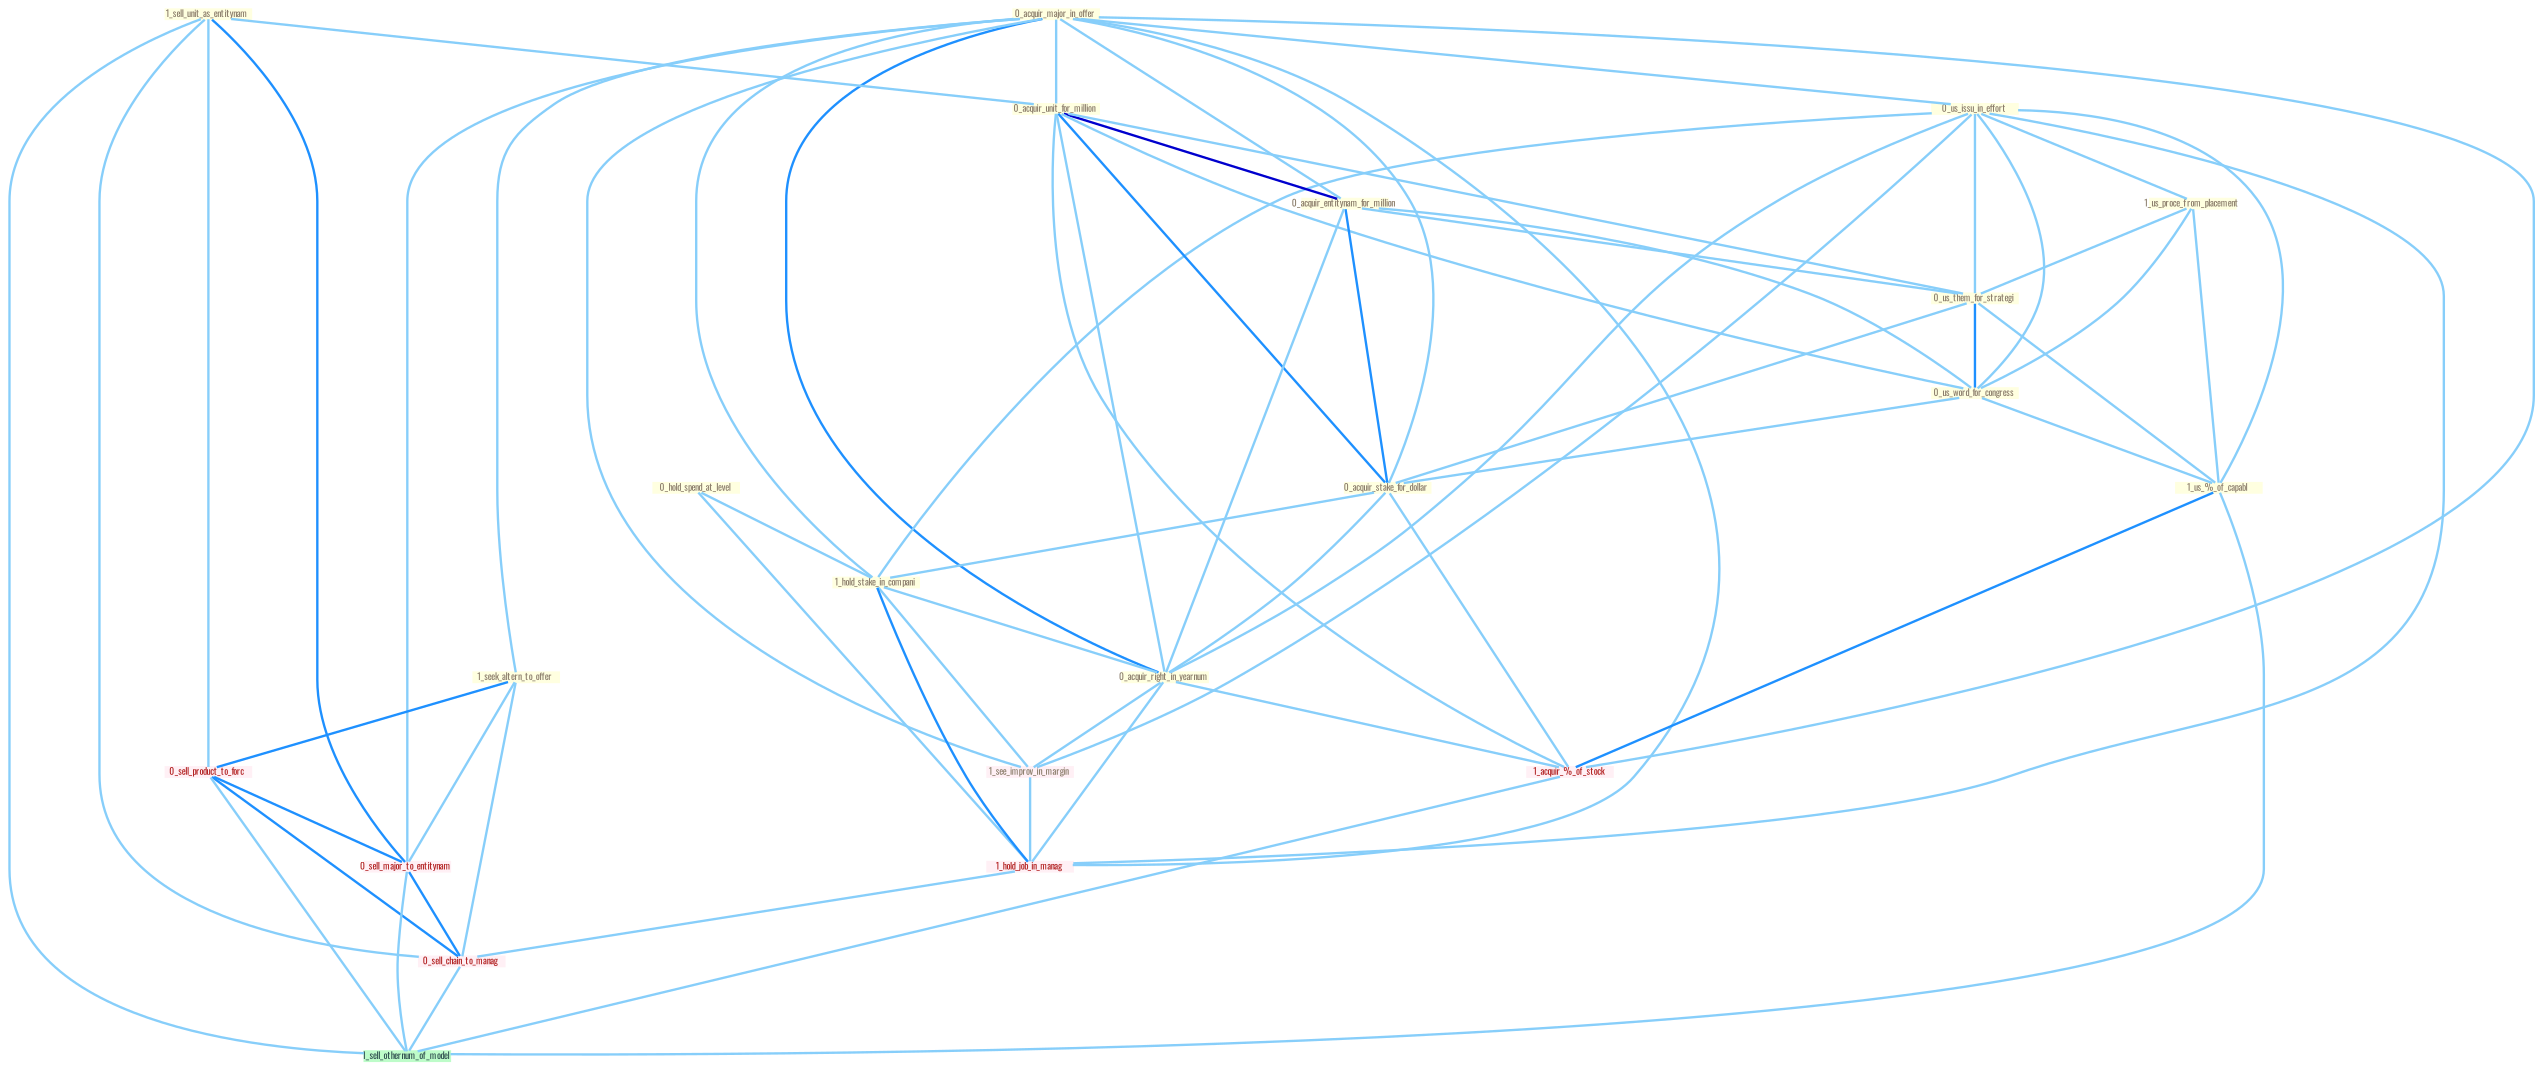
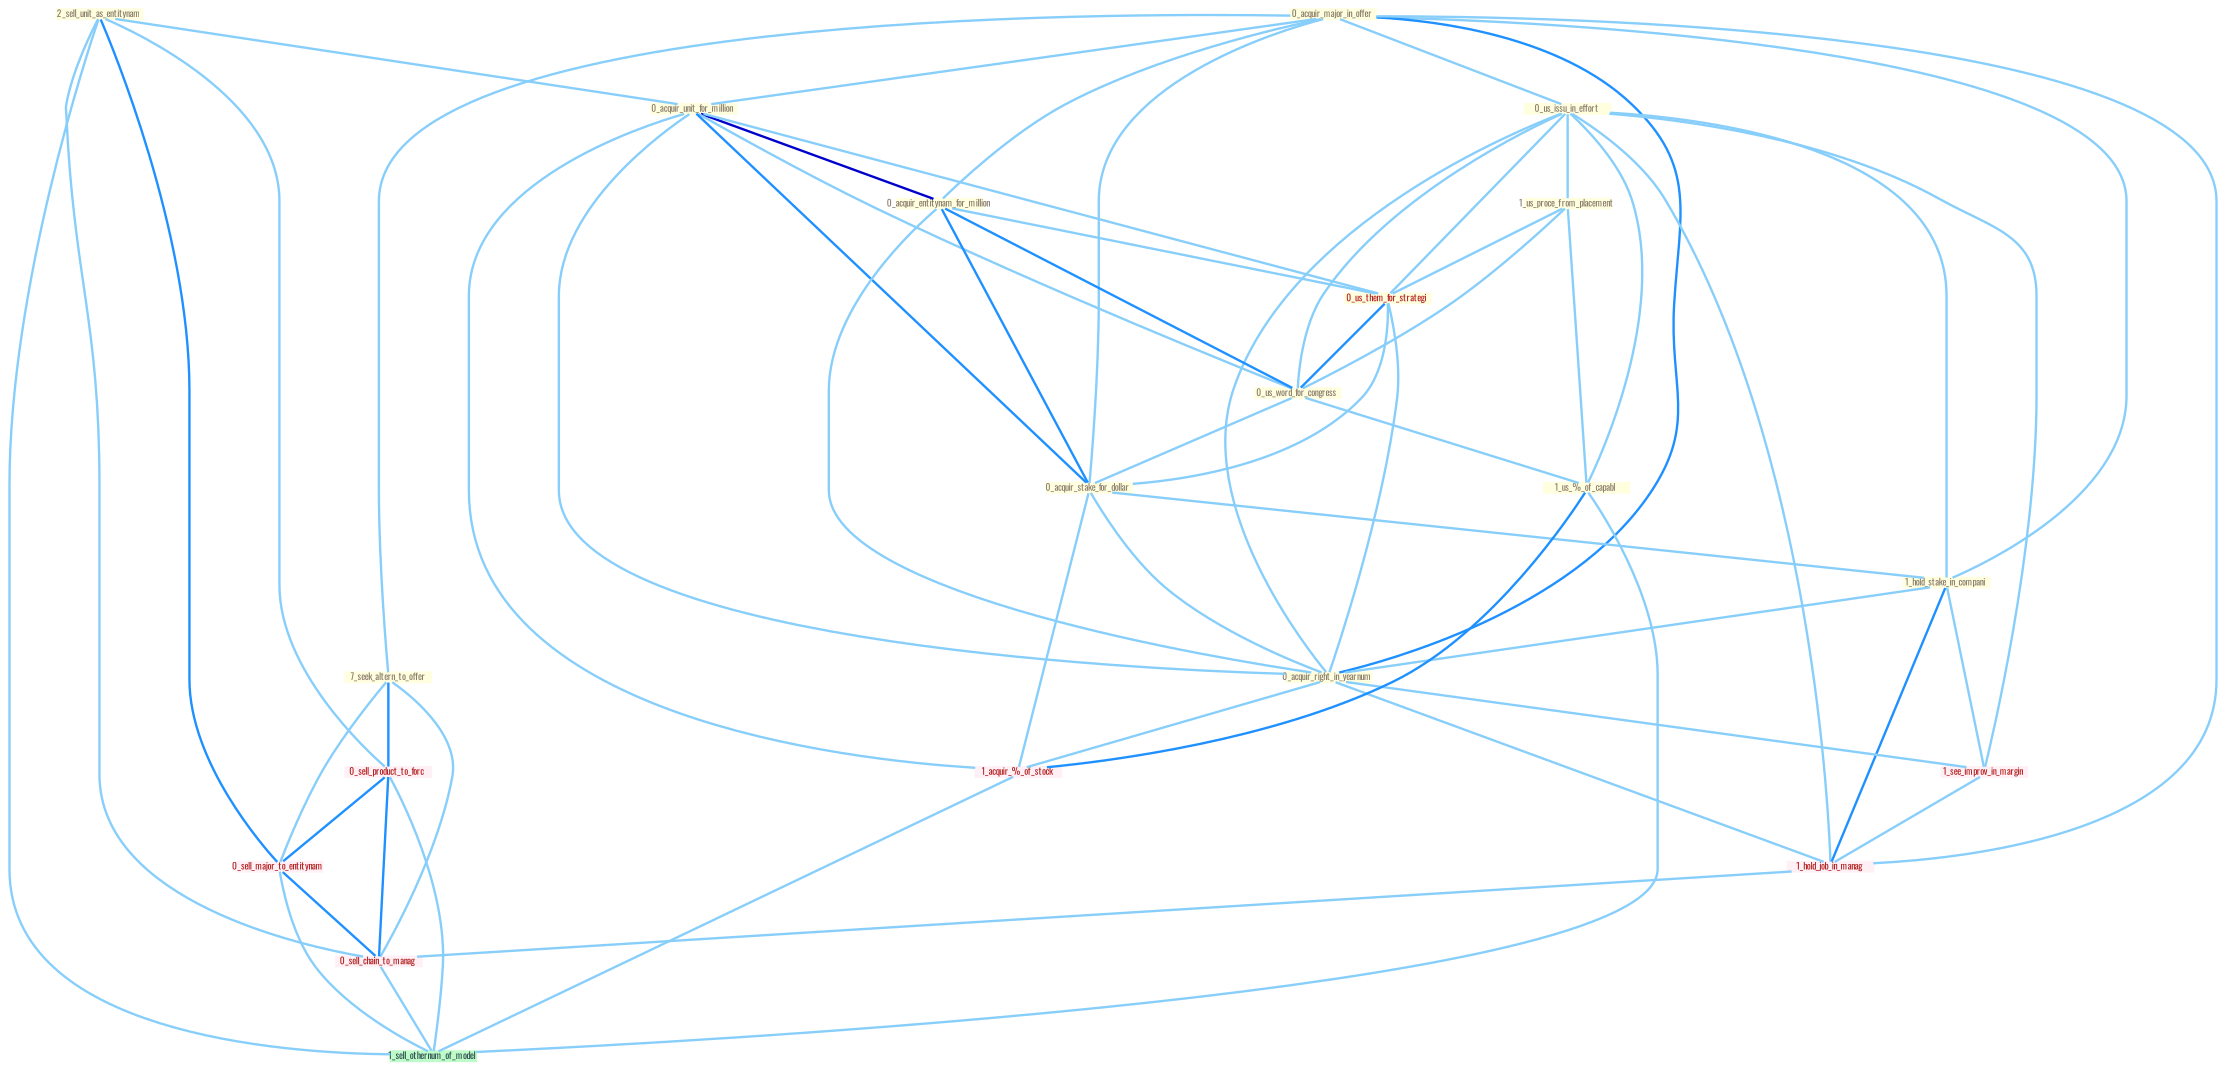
node "1_sell_unit_as_entitynam": label "1_sell_unit_as_entitynam" -> "2_sell_unit_as_entitynam"
edge "0_acquir_major_in_offer" -- "1_acquir_%_of_stock": removed
edge "0_acquir_major_in_offer" -- "0_sell_major_to_entitynam": removed
edge "0_acquir_entitynam_for_million" -- "0_us_word_for_congress": color #87cefa -> #1e90ff
node "0_us_them_for_strategi": fontcolor #8b7d6b -> #b22222
edge "0_acquir_major_in_offer" -- "1_see_improv_in_margin": removed
edge "0_us_them_for_strategi" -- "1_us_%_of_capabl": now "0_us_them_for_strategi" -- "0_acquir_right_in_yearnum"
node "0_hold_spend_at_level": removed
node "1_seek_altern_to_offer": label "1_seek_altern_to_offer" -> "7_seek_altern_to_offer"
node "1_see_improv_in_margin": fontcolor #8b7d6b -> #b22222
